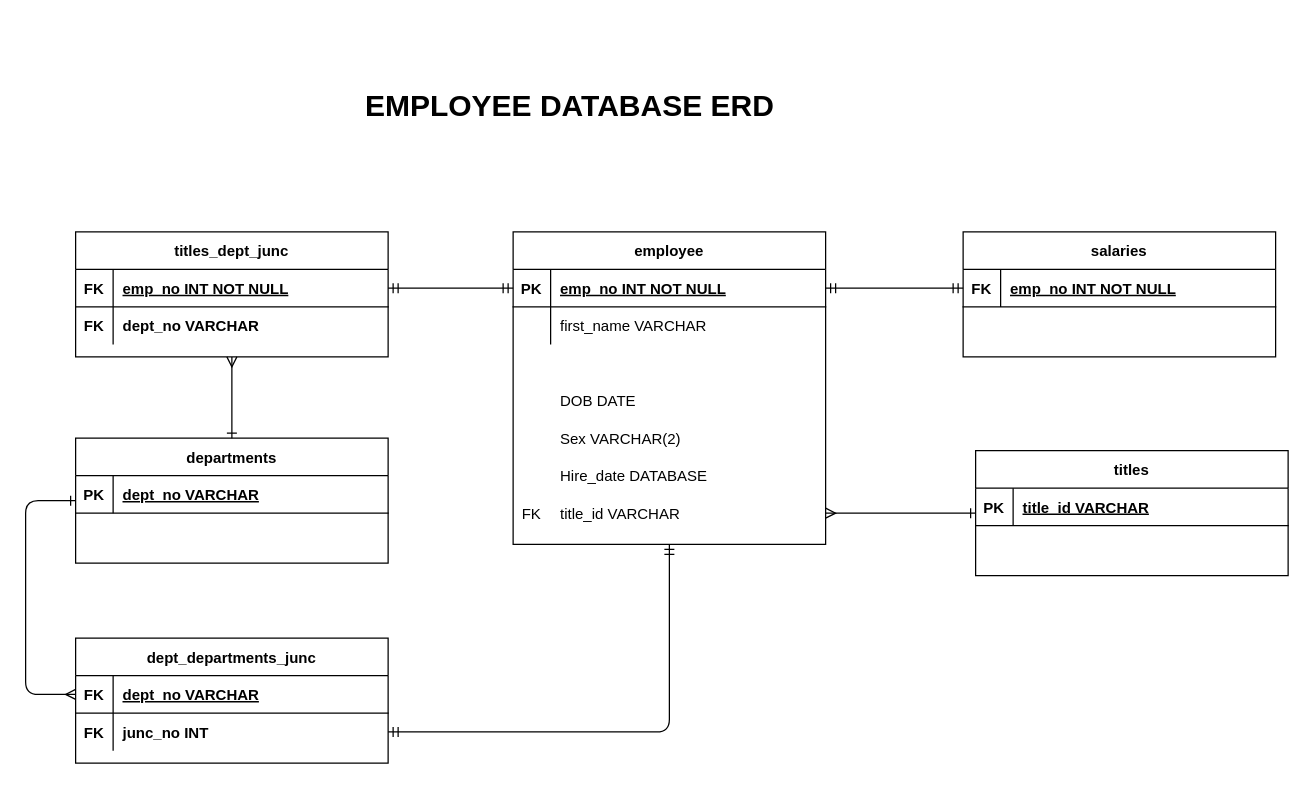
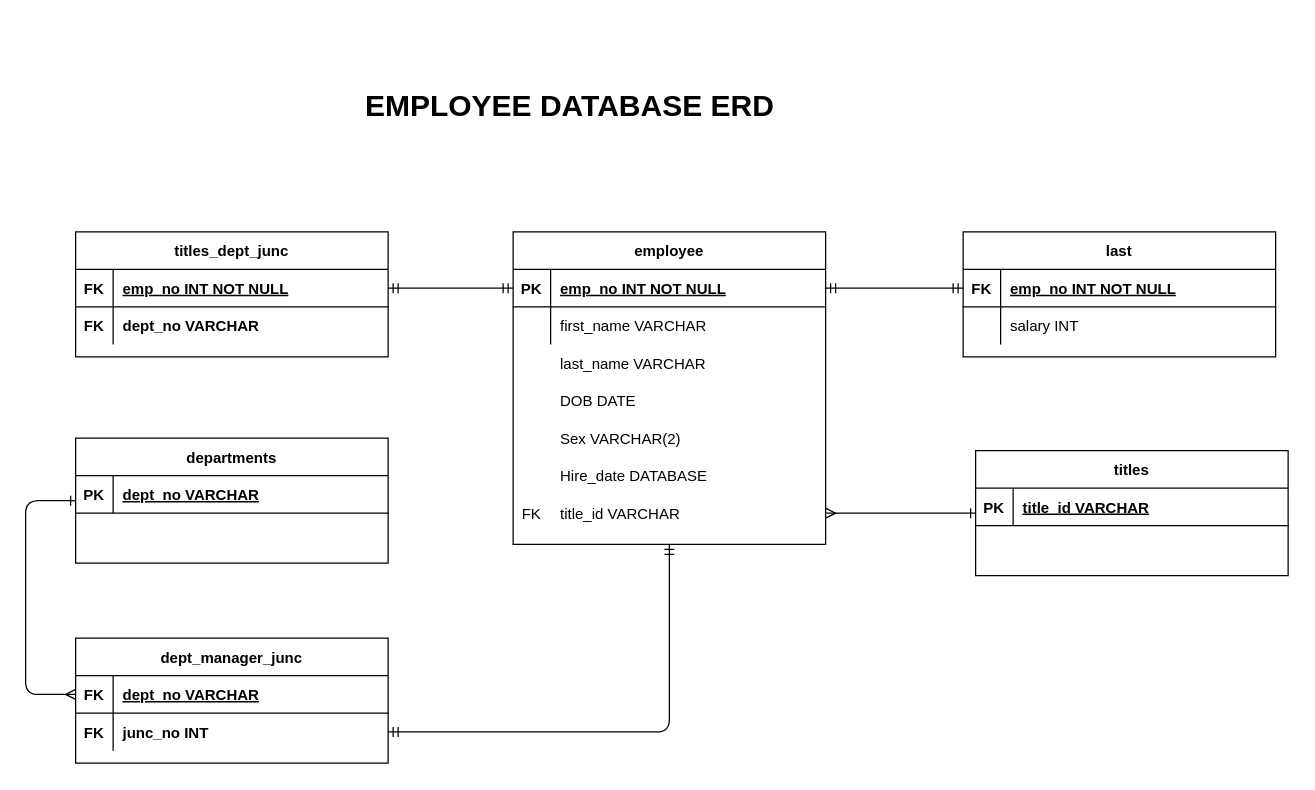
node "salaries": label "salaries" -> "last"
node "salary INT": added
node "last_name VARCHAR": added
edge "titles_dept_junc" -- "departments": removed
node "dept_departments_junc": label "dept_departments_junc" -> "dept_manager_junc"
